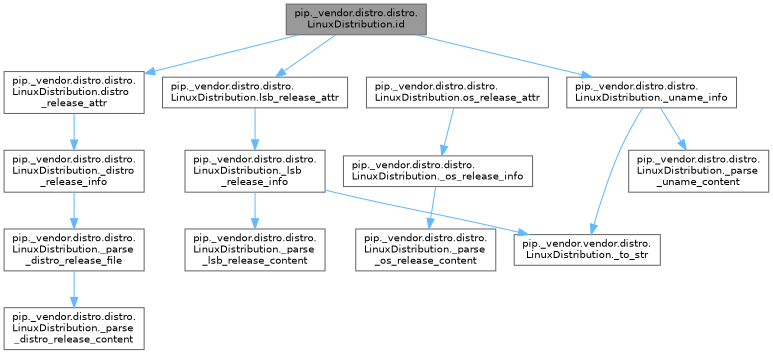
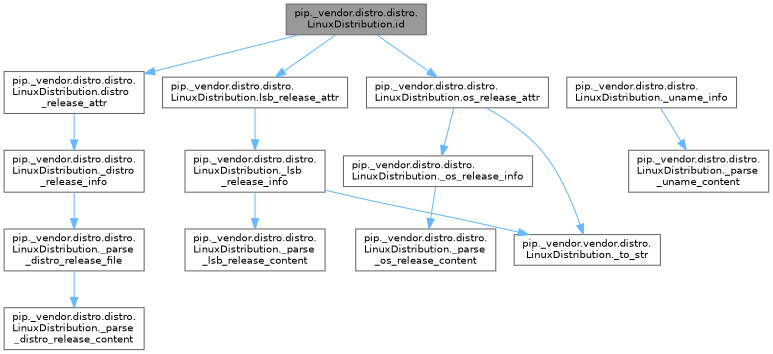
edge "pip._vendor.distro.distro. LinuxDistribution.id" -> "pip._vendor.distro.distro. LinuxDistribution._uname_info": now "pip._vendor.distro.distro. LinuxDistribution.id" -> "pip._vendor.distro.distro. LinuxDistribution.os_release_attr"
edge "pip._vendor.distro.distro. LinuxDistribution._uname_info" -> "pip._vendor.vendor.distro. LinuxDistribution._to_str": now "pip._vendor.distro.distro. LinuxDistribution.os_release_attr" -> "pip._vendor.vendor.distro. LinuxDistribution._to_str"
